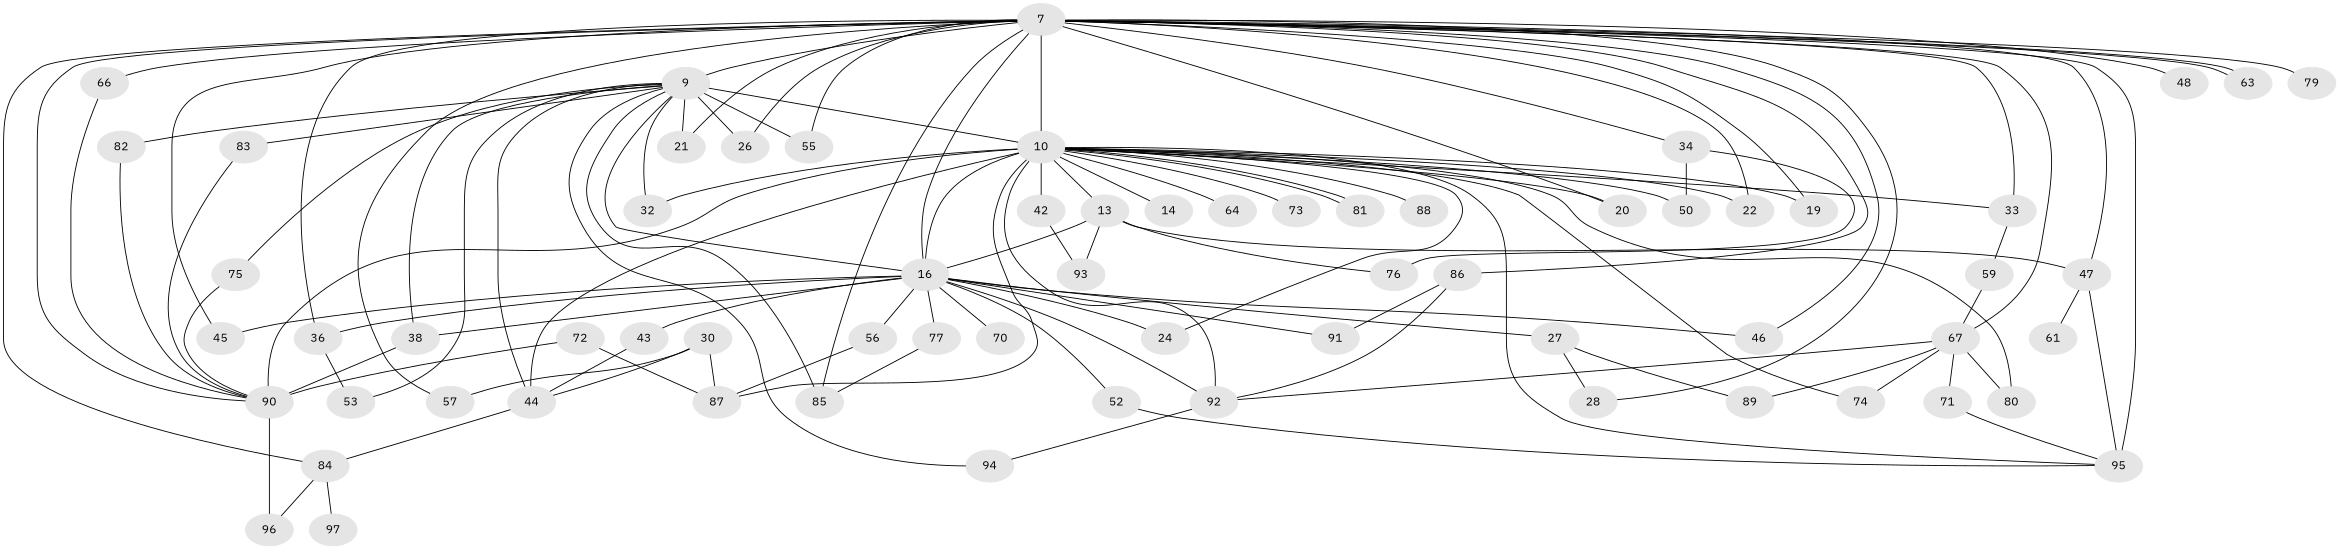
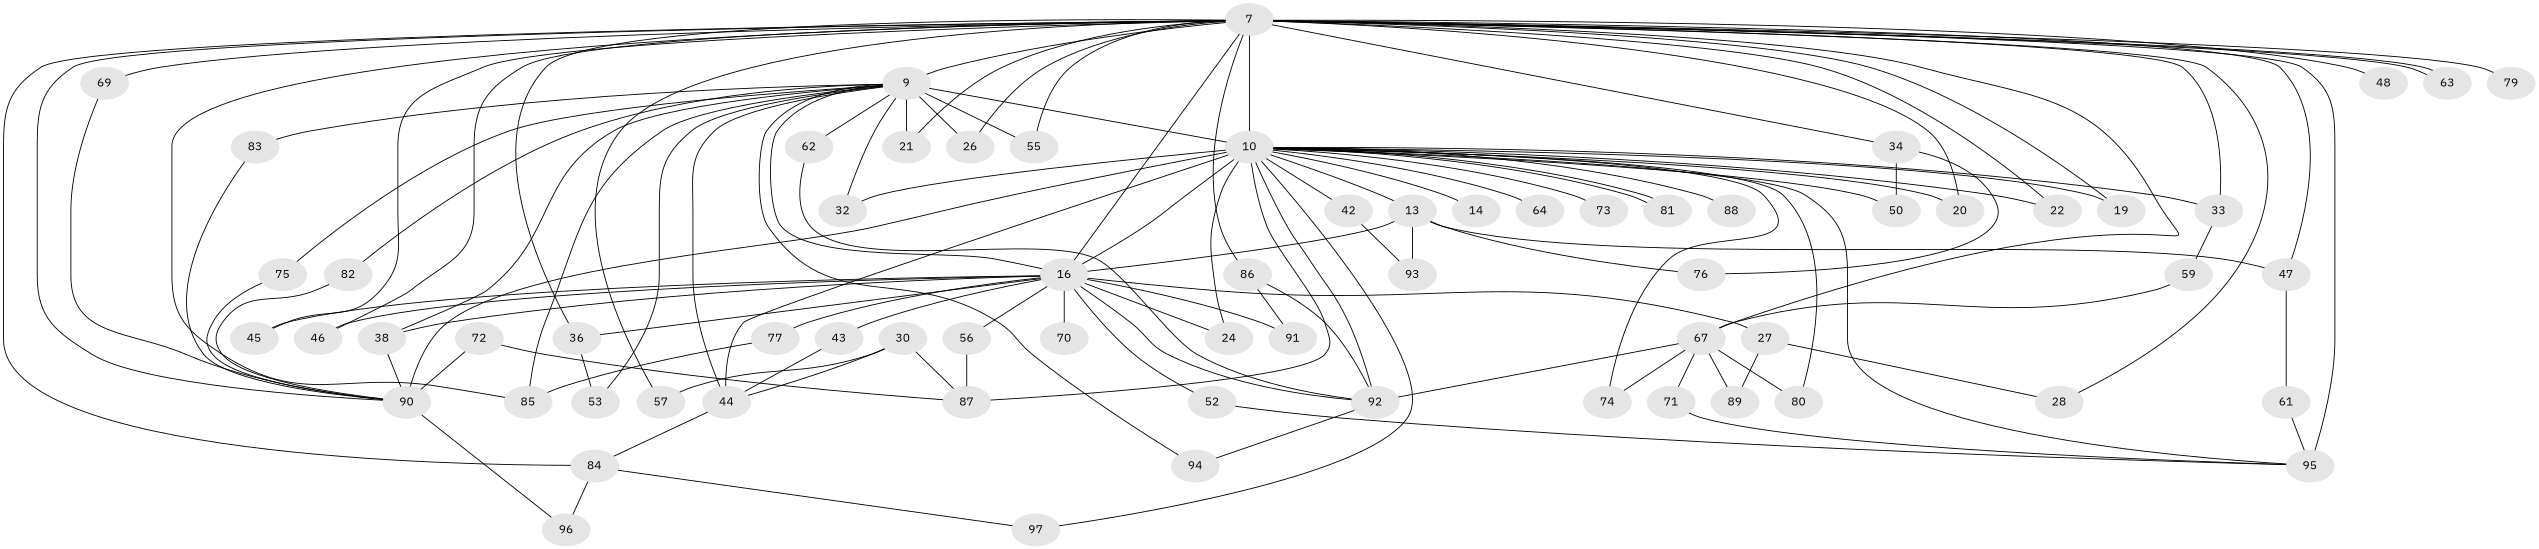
node "66": label "66" -> "69"
node "62": added
edge "47" -- "95": now "61" -- "95"
edge "10" -- "97": added
